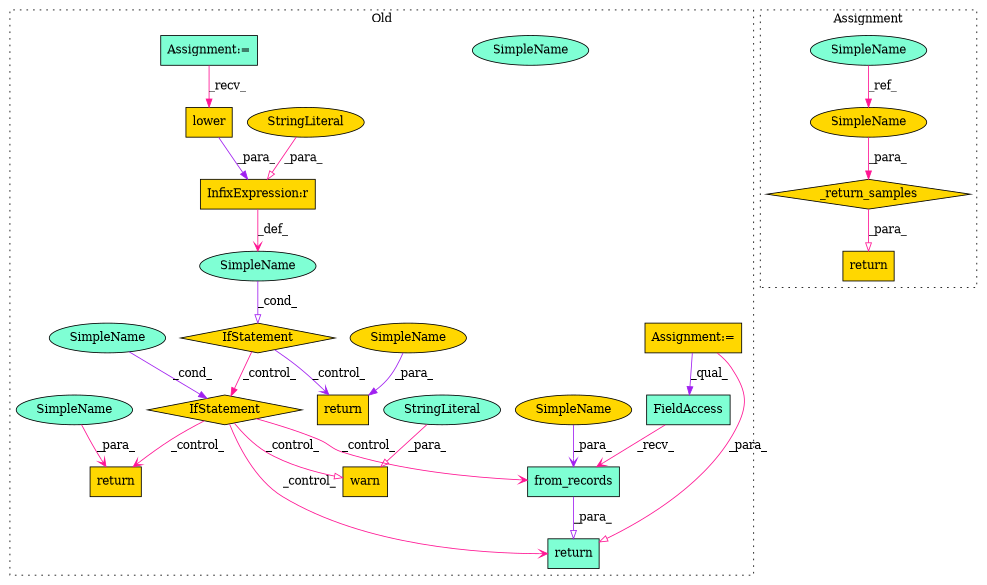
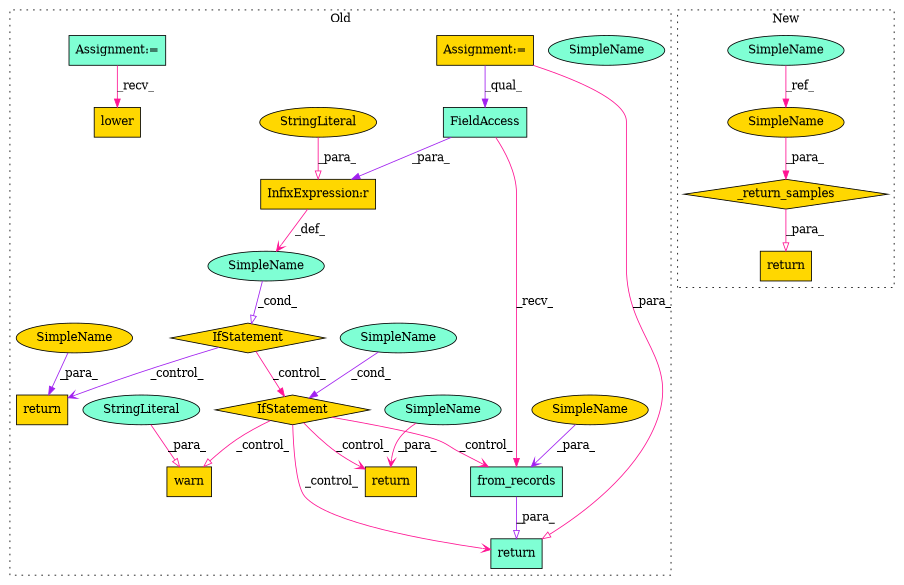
cluster "Assignment": label "Assignment" -> "New"
edge "lower" -> "InfixExpression:r": now "FieldAccess" -> "InfixExpression:r"
edge "FieldAccess" -> "from_records": arrowhead vee -> normal
